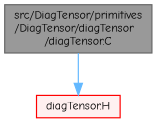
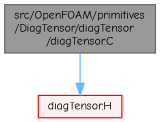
node "src/DiagTensor/primitives /DiagTensor/diagTensor /diagTensor.C": label "src/DiagTensor/primitives /DiagTensor/diagTensor /diagTensor.C" -> "src/OpenFOAM/primitives /DiagTensor/diagTensor /diagTensor.C"
